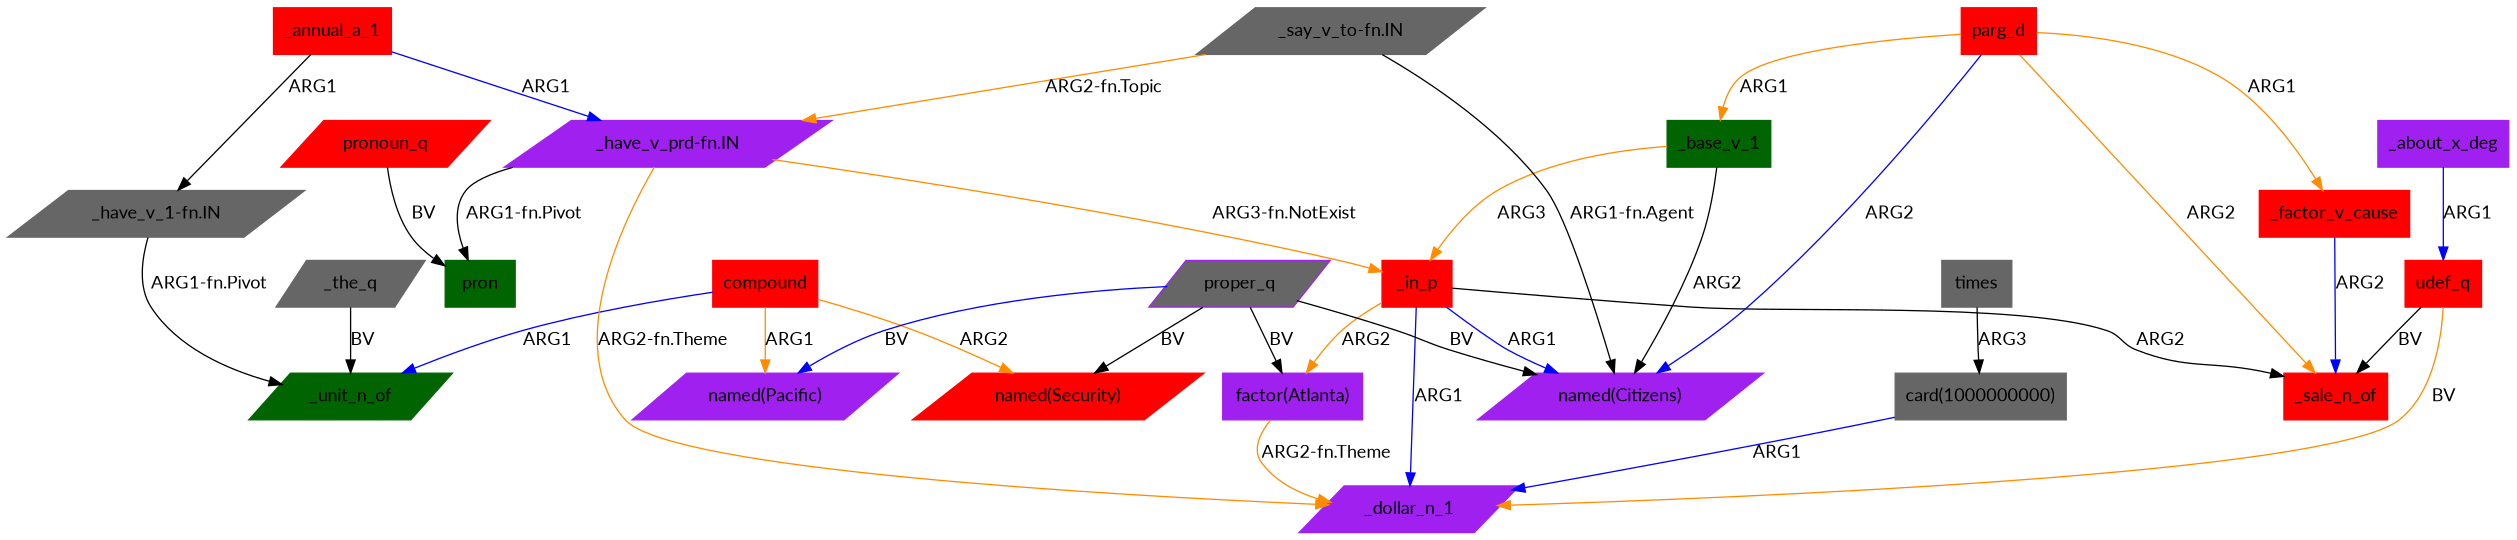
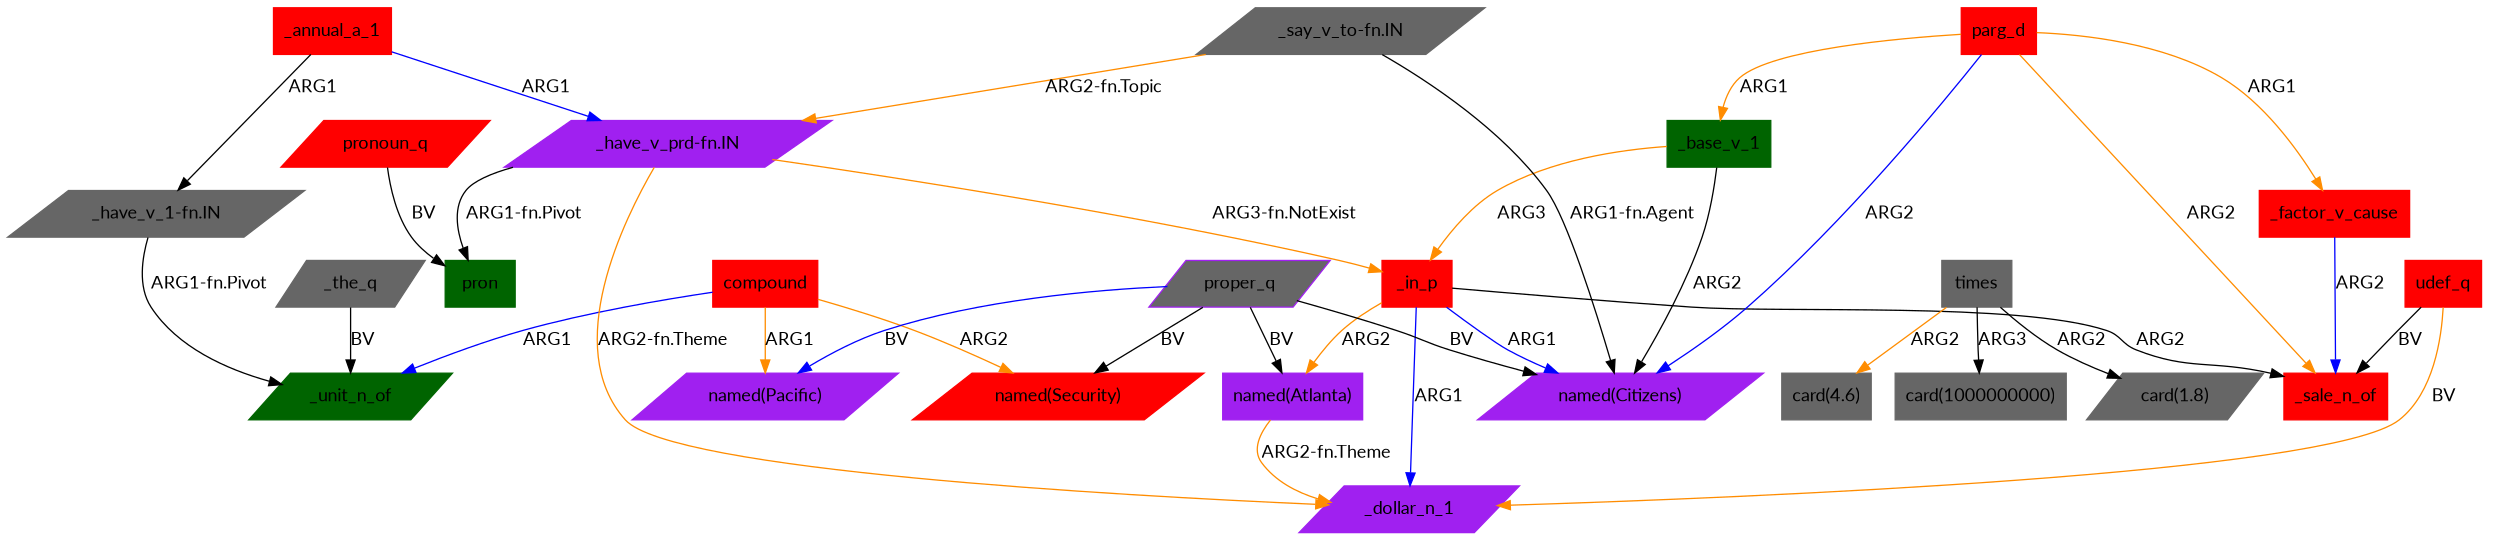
node "_about_x_deg": removed
node "factor(Atlanta)": label "factor(Atlanta)" -> "named(Atlanta)"
node "card(4.6)": added
node "card(1.8)": added
edge "card(1000000000)" -> "_dollar_n_1": removed, label "ARG1"
